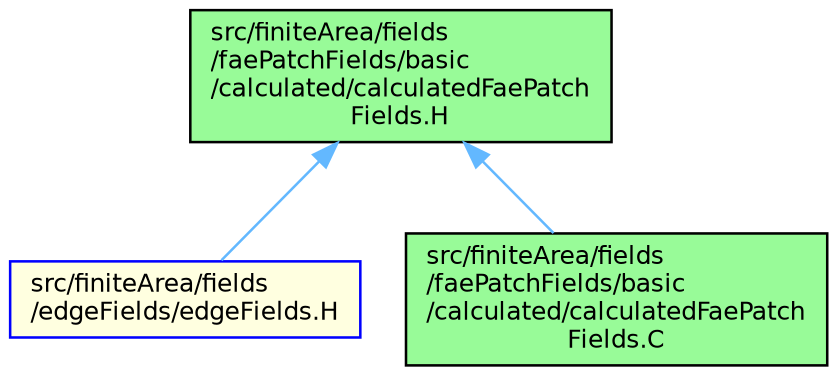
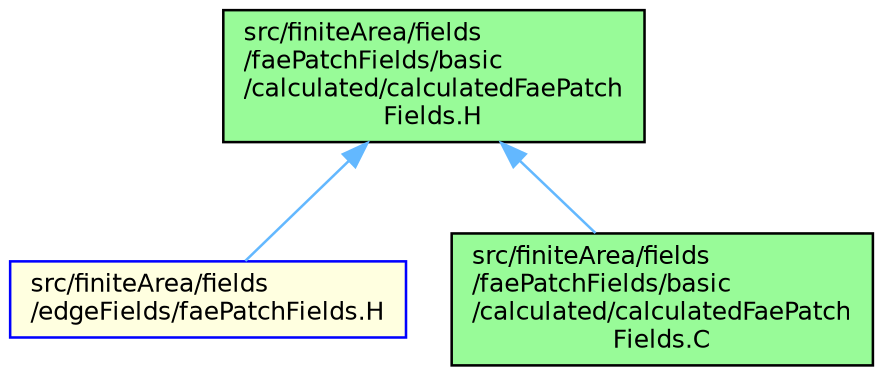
node "src/finiteArea/fields /edgeFields/edgeFields.H": label "src/finiteArea/fields /edgeFields/edgeFields.H" -> "src/finiteArea/fields /edgeFields/faePatchFields.H"
